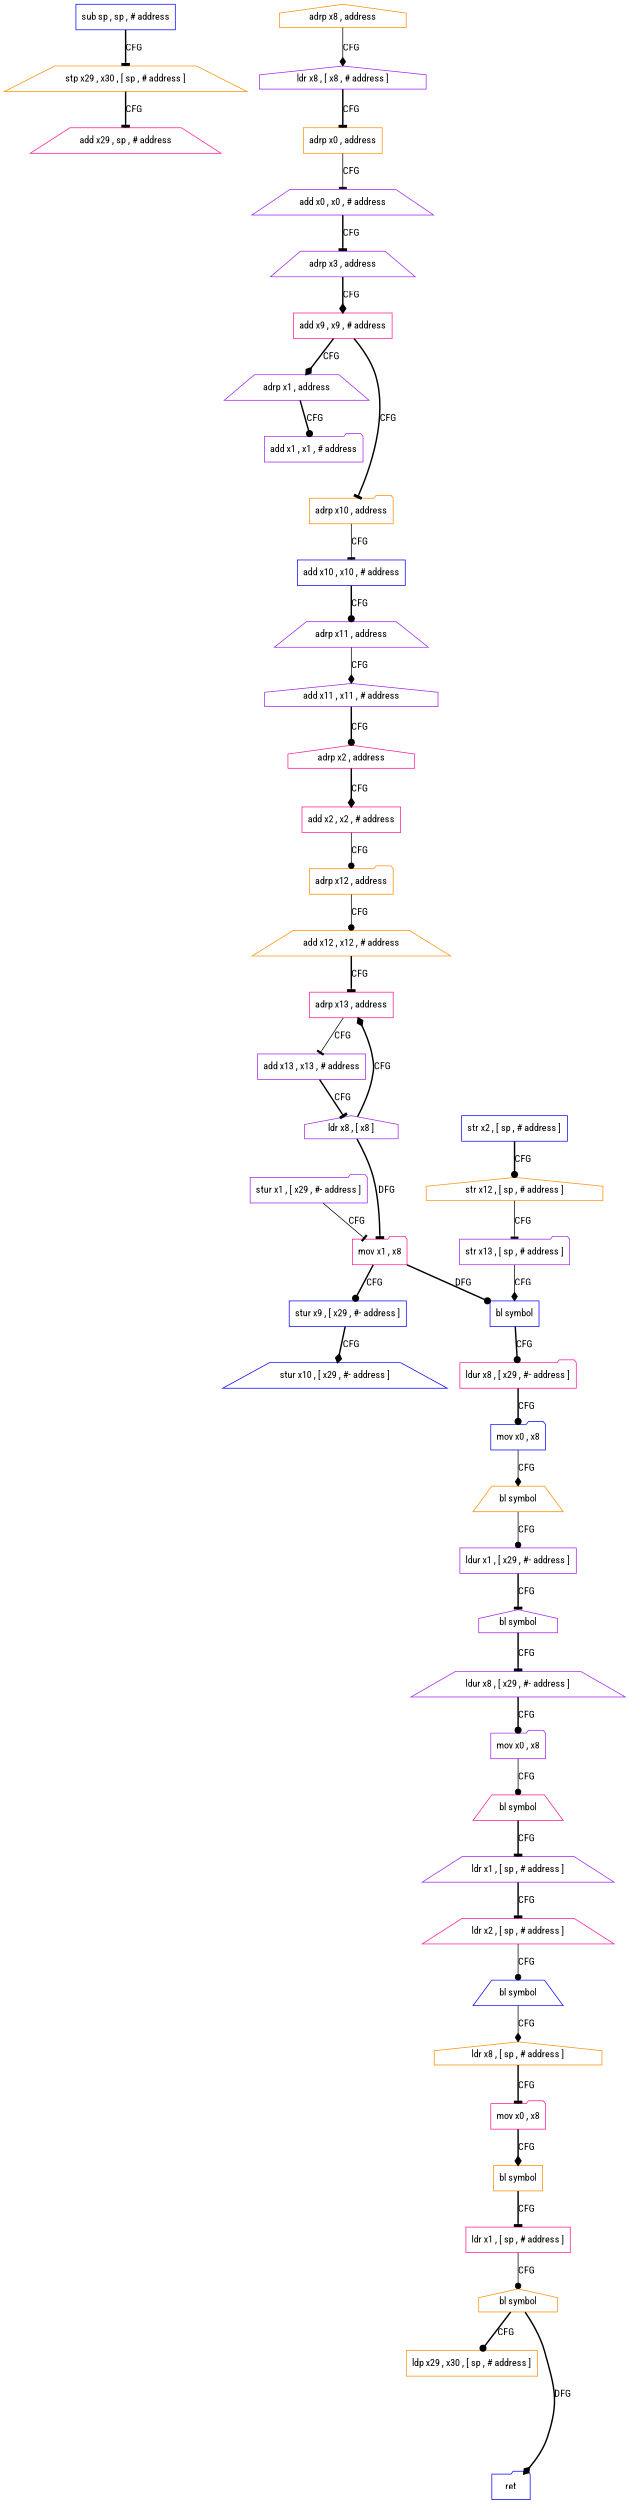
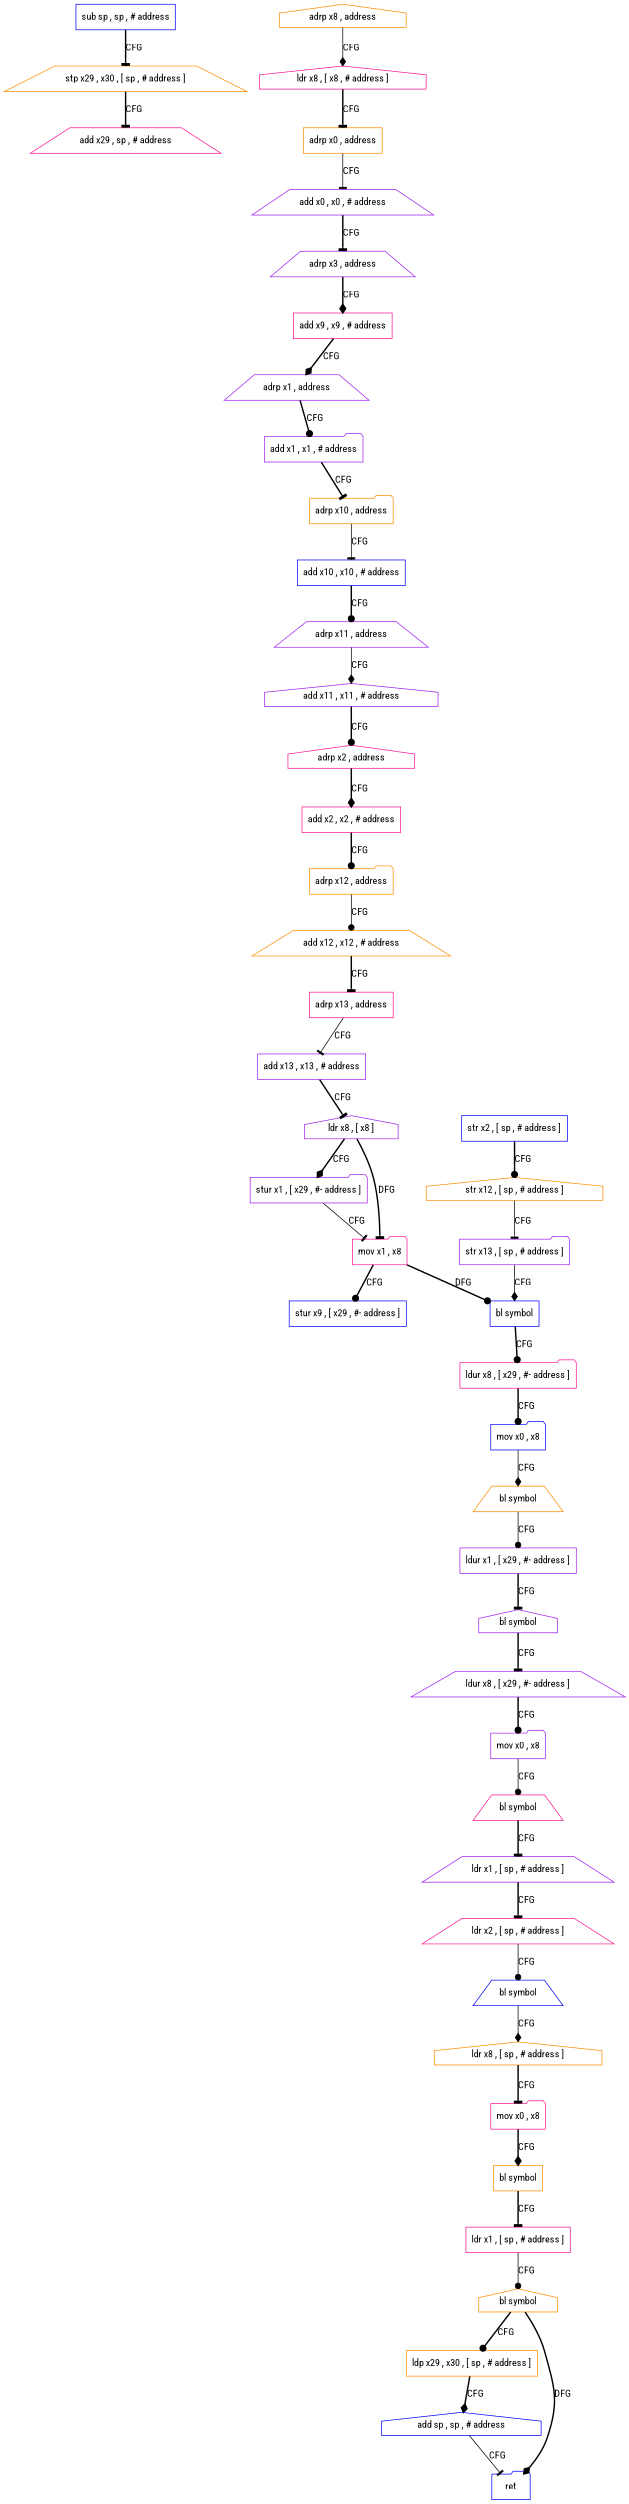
node "ldr x8 , [ x8 , # address ]": color purple -> deeppink
edge "add x9 , x9 , # address" -> "adrp x10 , address": now "add x1 , x1 , # address" -> "adrp x10 , address"
edge "add x2 , x2 , # address" -> "adrp x12 , address": style solid -> bold
edge "ldr x8 , [ x8 ]" -> "adrp x13 , address": now "ldr x8 , [ x8 ]" -> "stur x1 , [ x29 , #- address ]"
node "stur x10 , [ x29 , #- address ]": removed
node "add sp , sp , # address": added
